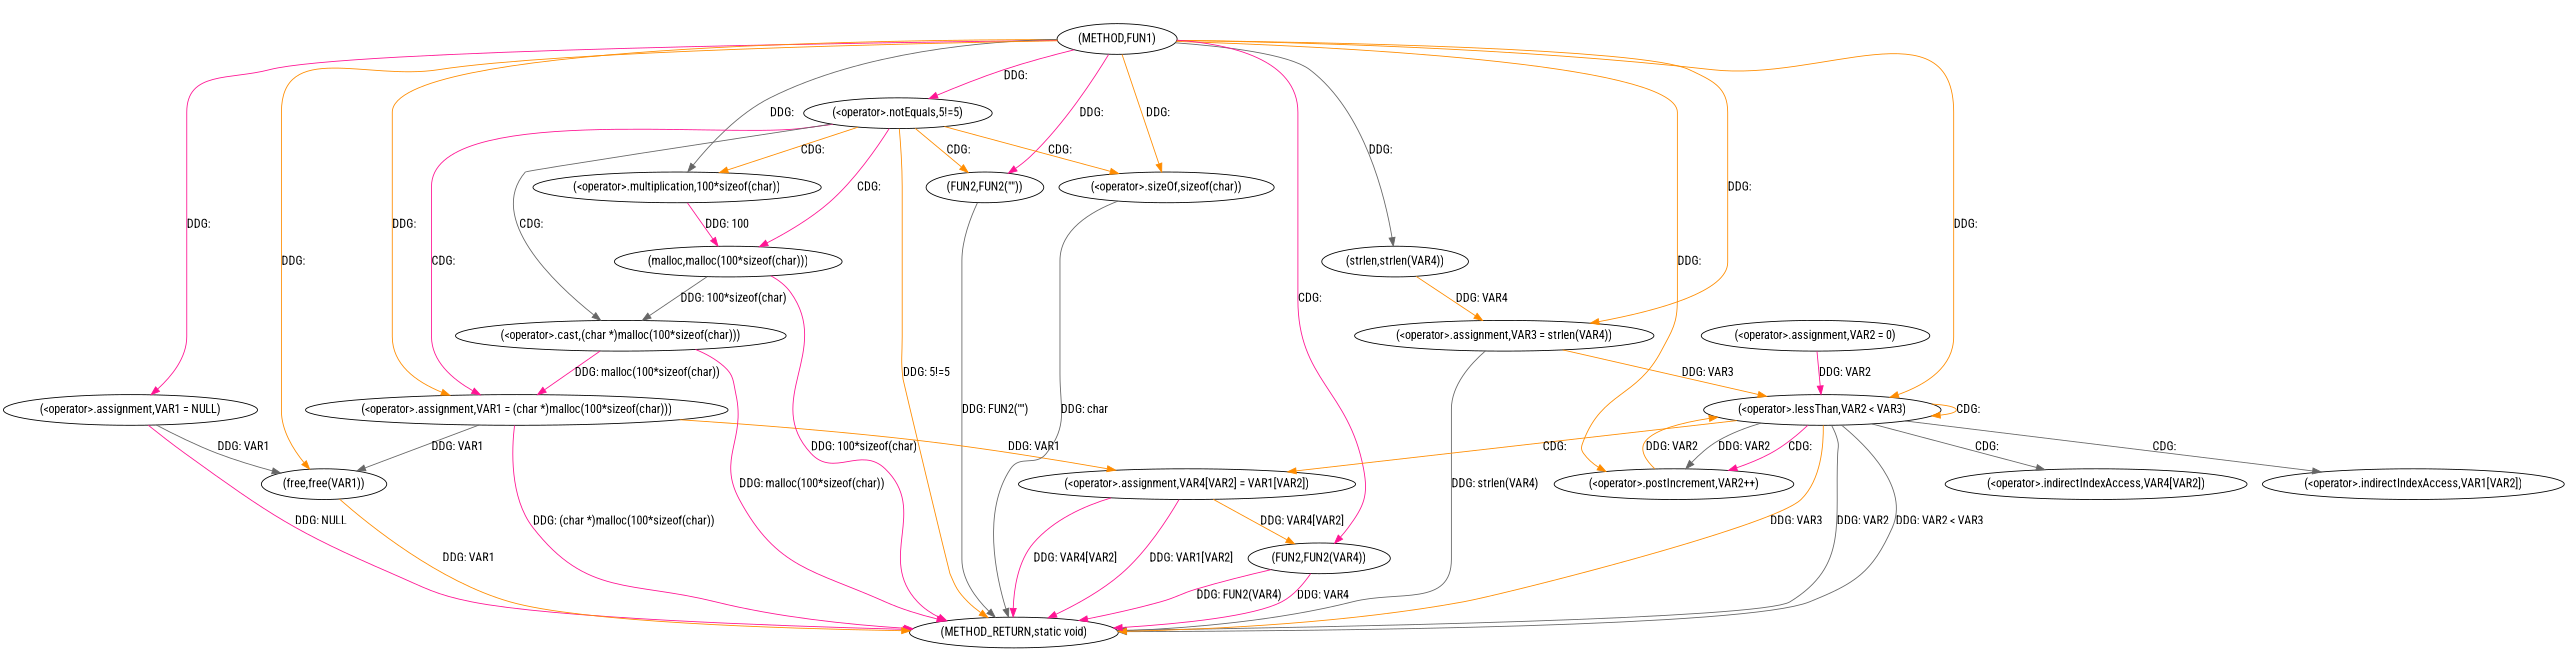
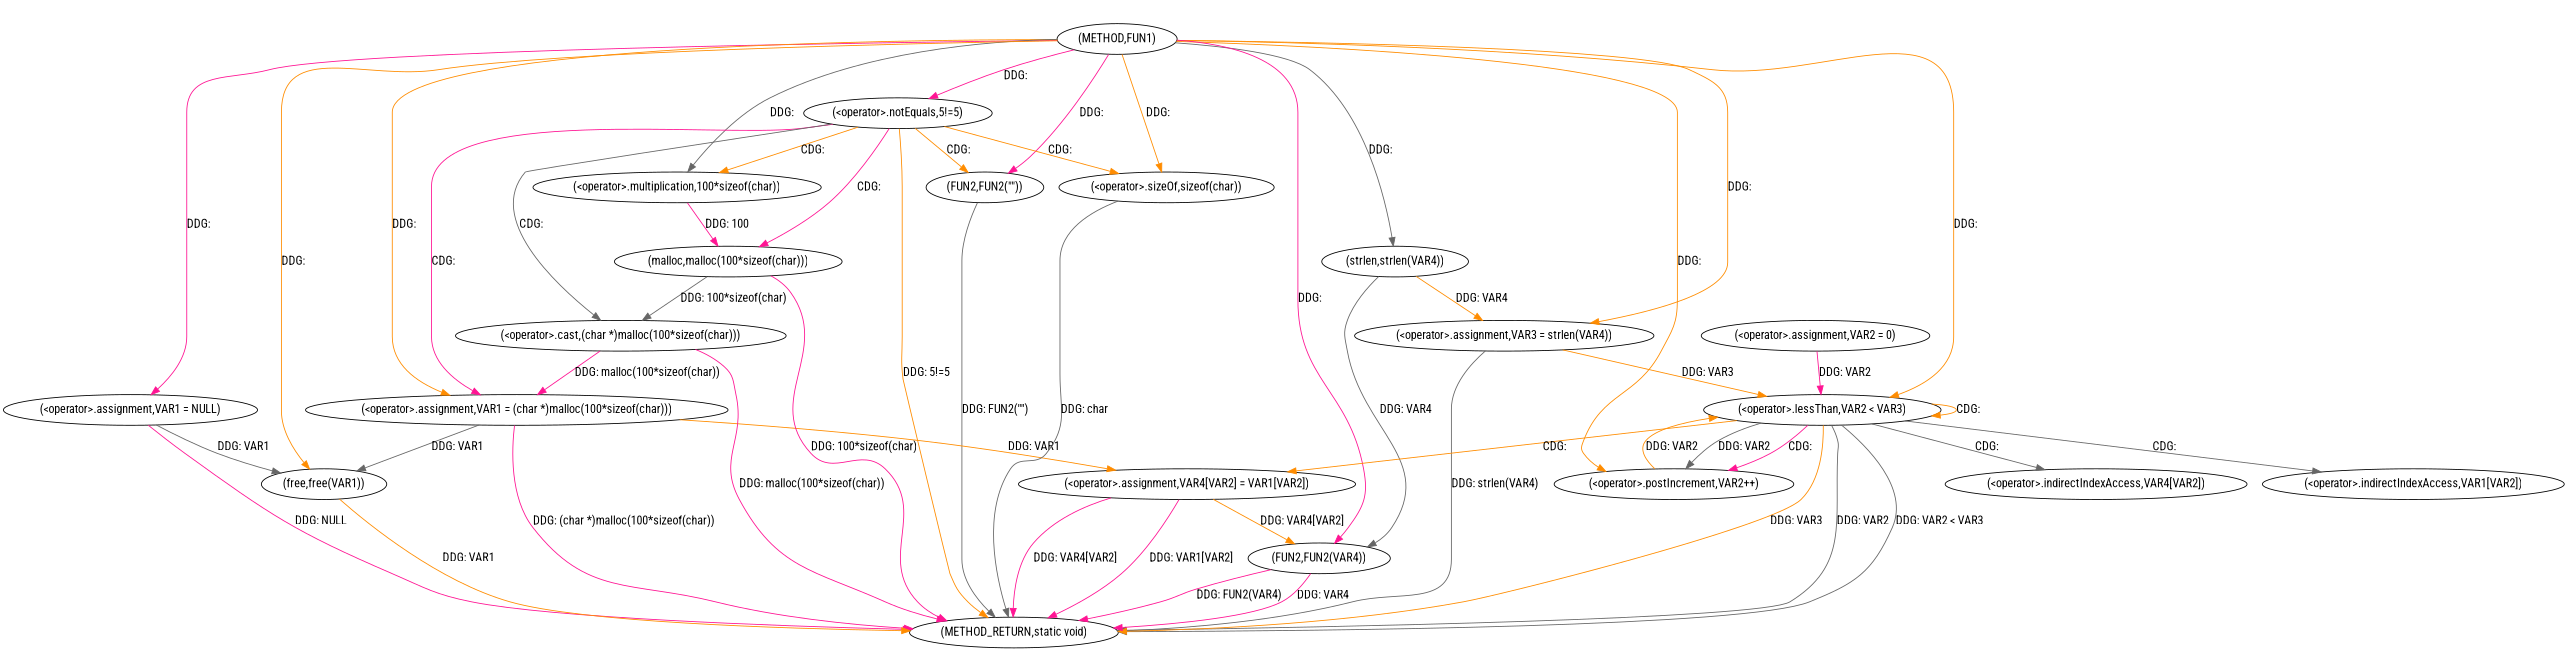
edge "(METHOD,FUN1)" -> "(FUN2,FUN2(VAR4))": label "CDG: " -> "DDG: "
edge "(strlen,strlen(VAR4))" -> "(FUN2,FUN2(VAR4))": added, label "DDG: VAR4"
